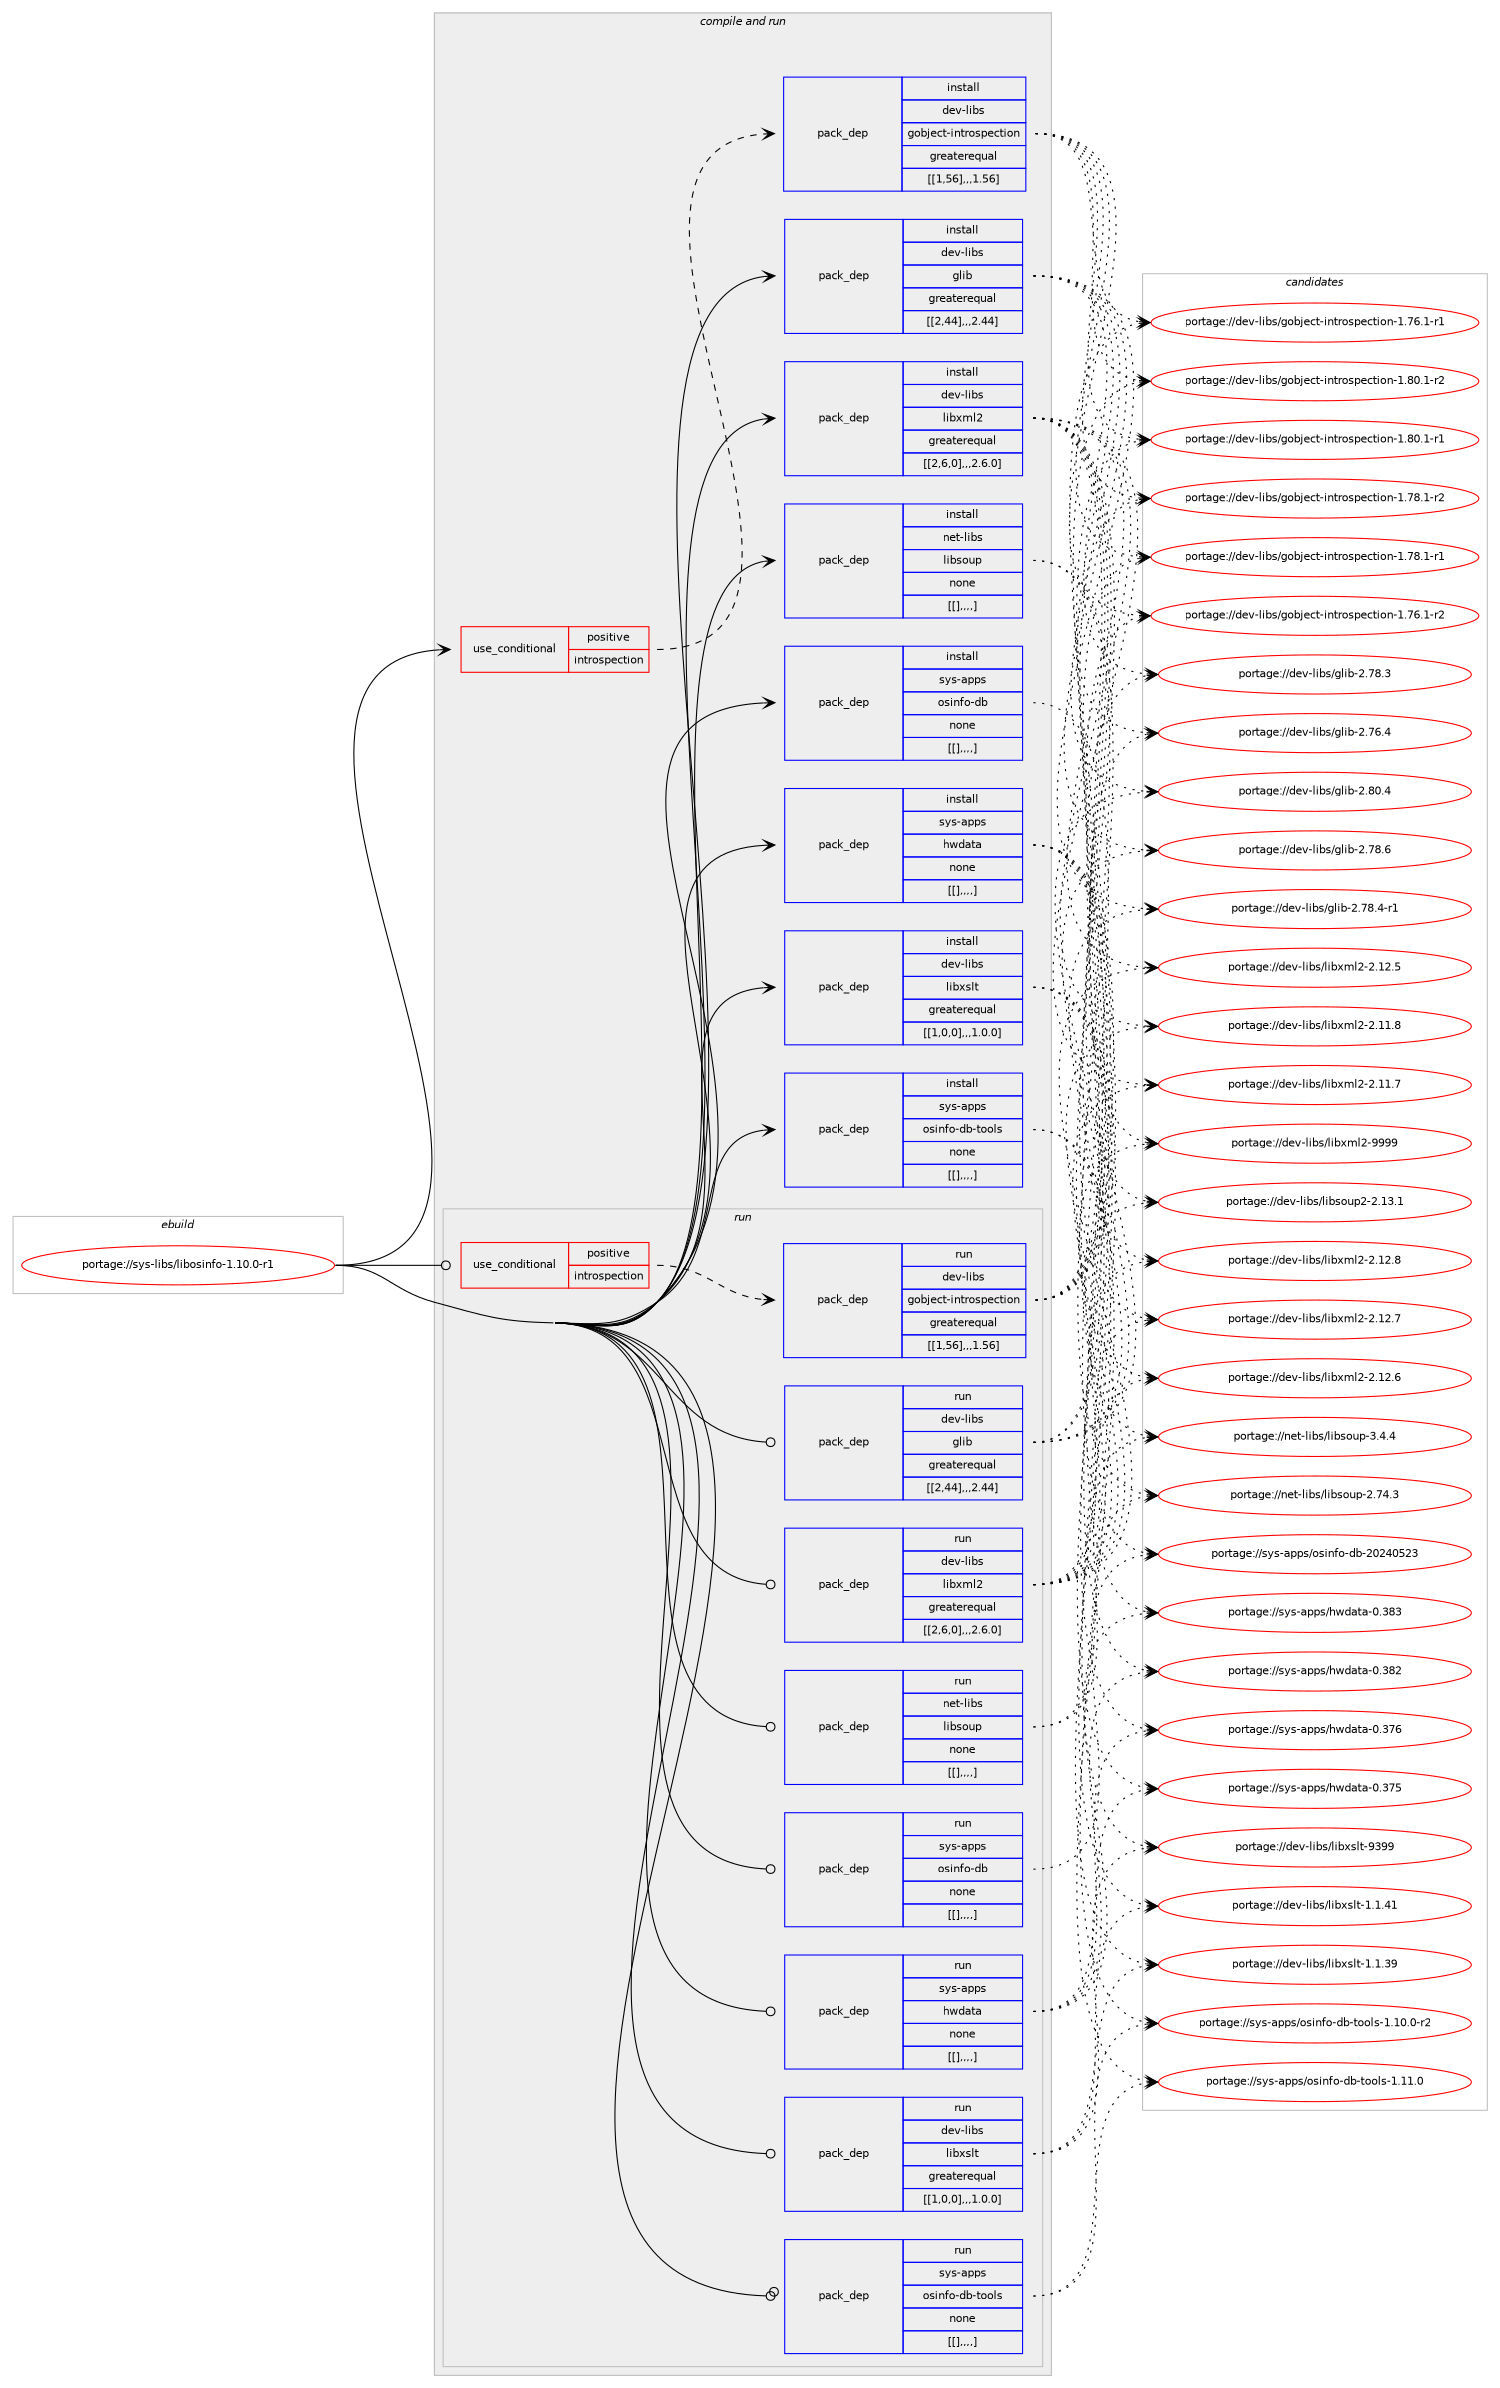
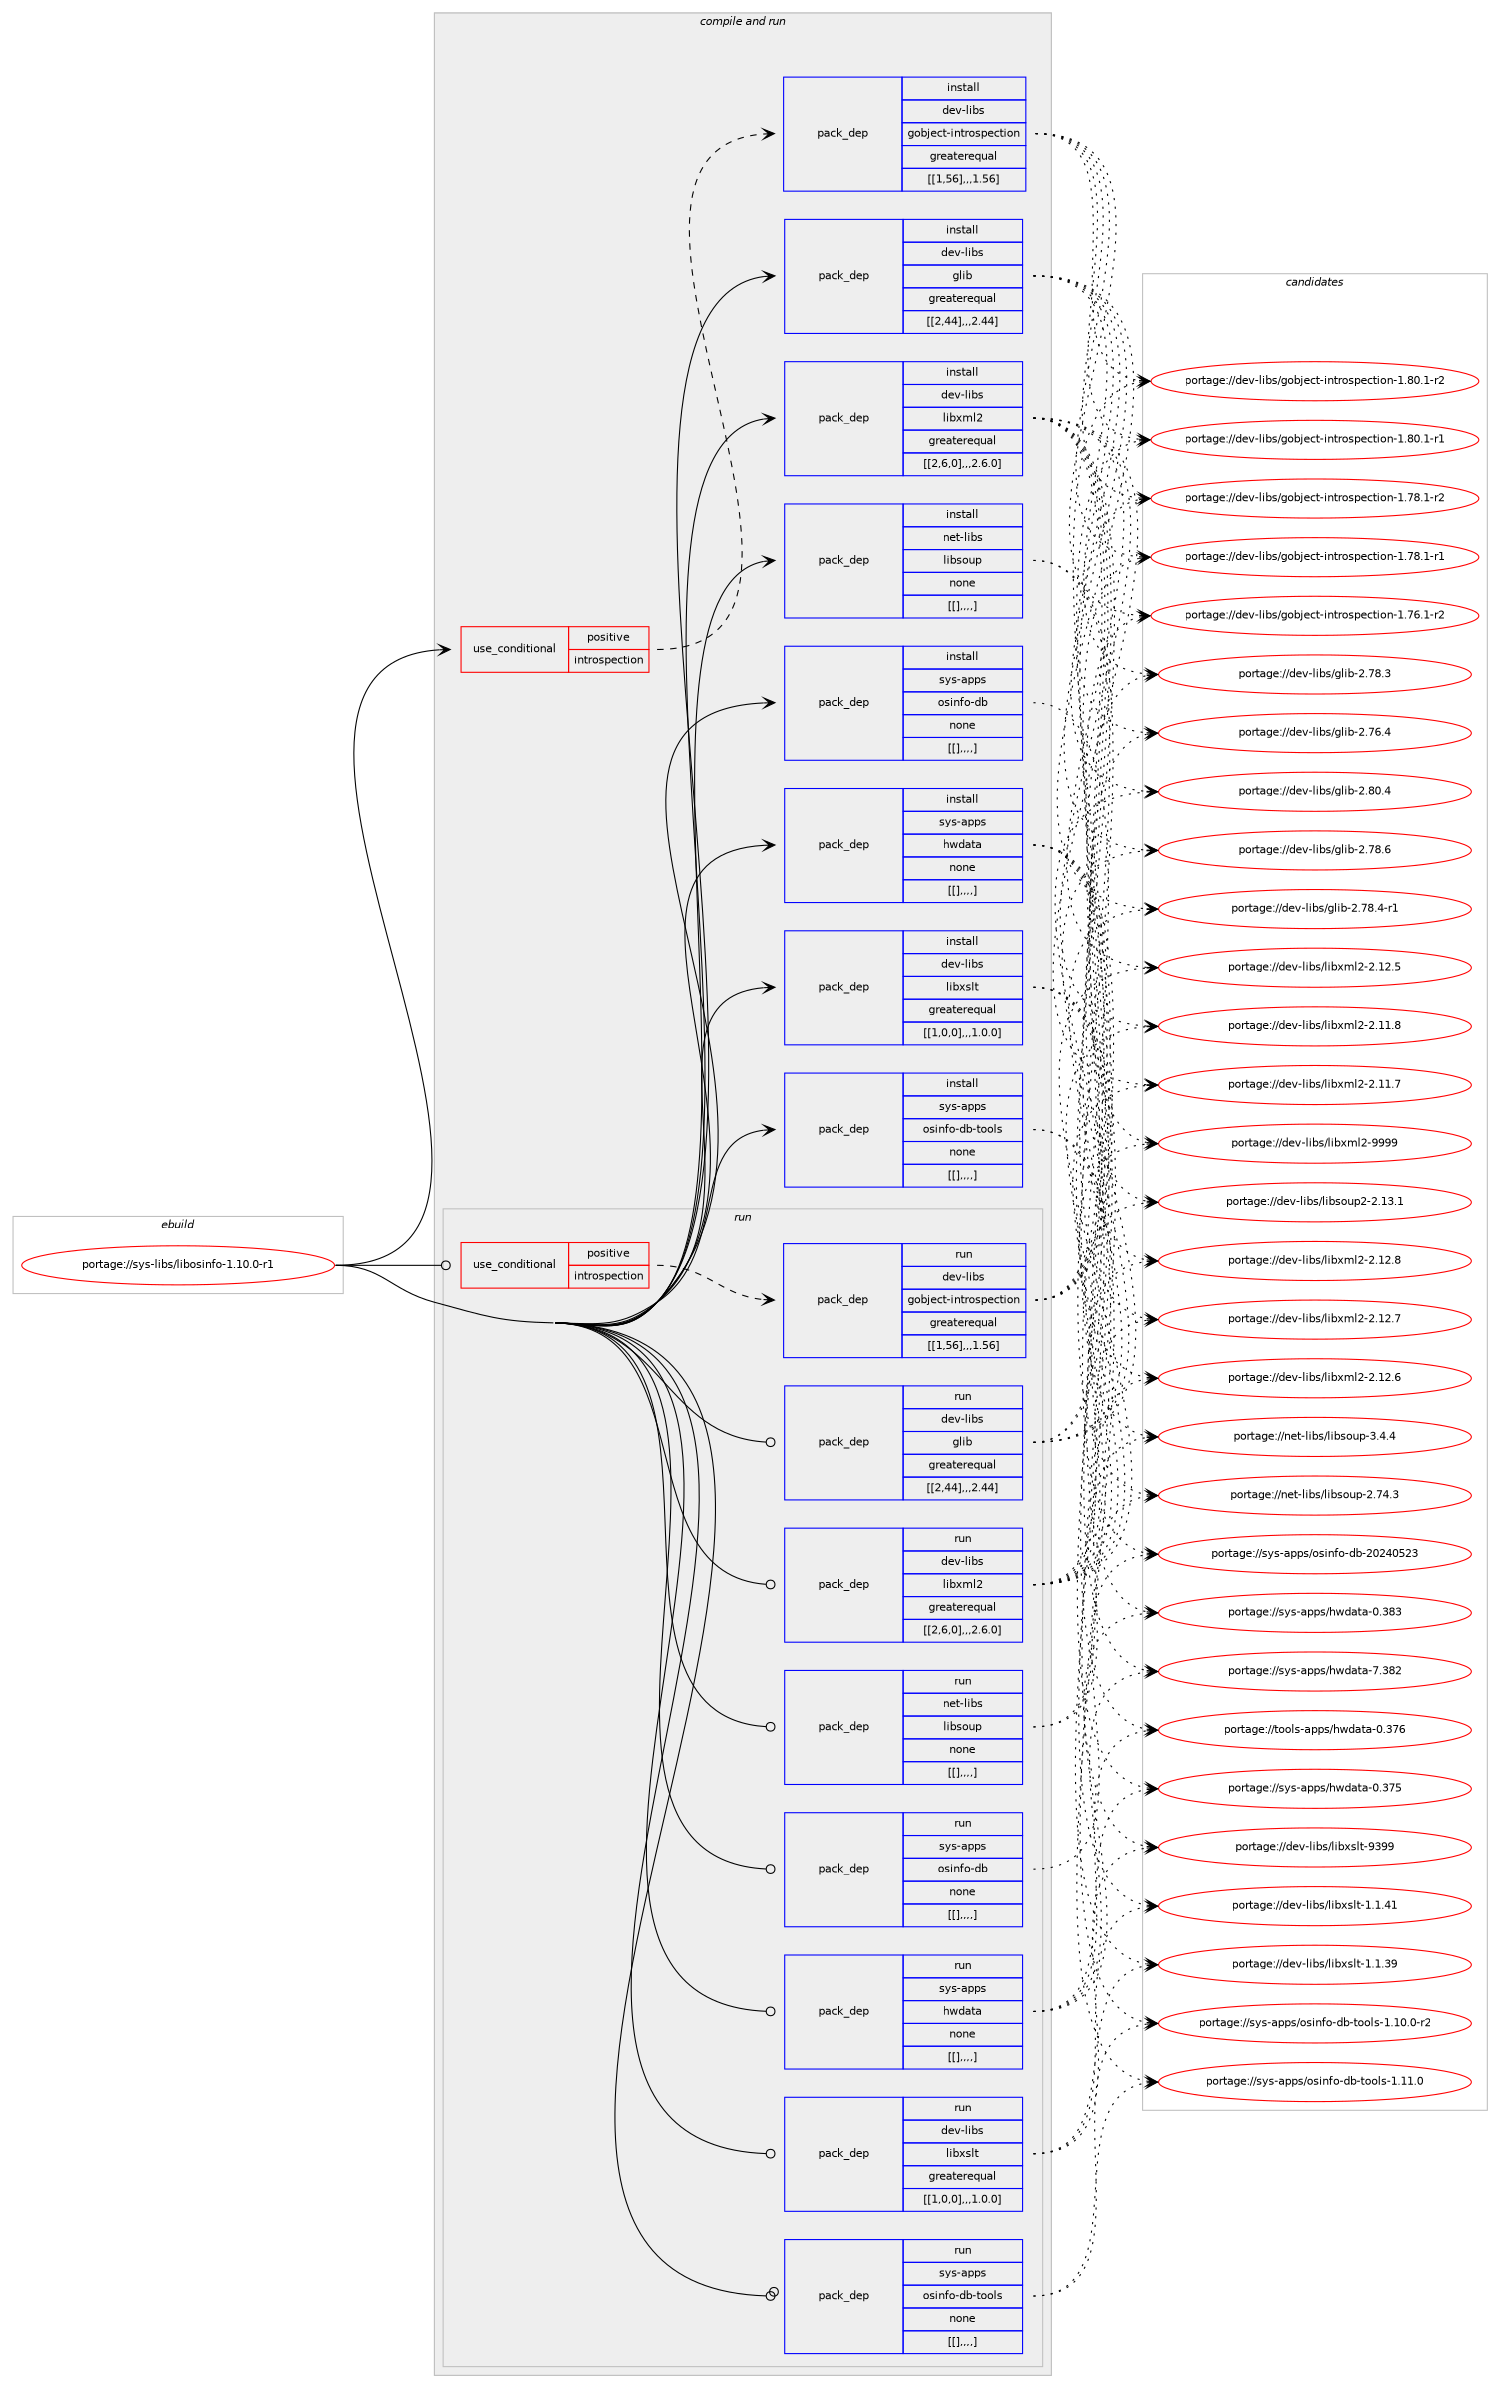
node "portage://dev-libs/gobject-introspection-1.76.1-r1": removed
node "portage://sys-apps/hwdata-0.382": label "portage://sys-apps/hwdata-0.382" -> "portage://sys-apps/hwdata-7.382"
node "portage://sys-apps/hwdata-0.376": label "portage://sys-apps/hwdata-0.376" -> "portage://tools-apps/hwdata-0.376"
